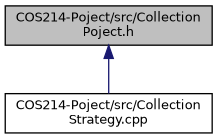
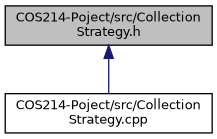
node "COS214-Poject/src/Collection Poject.h": label "COS214-Poject/src/Collection Poject.h" -> "COS214-Poject/src/Collection Strategy.h"
